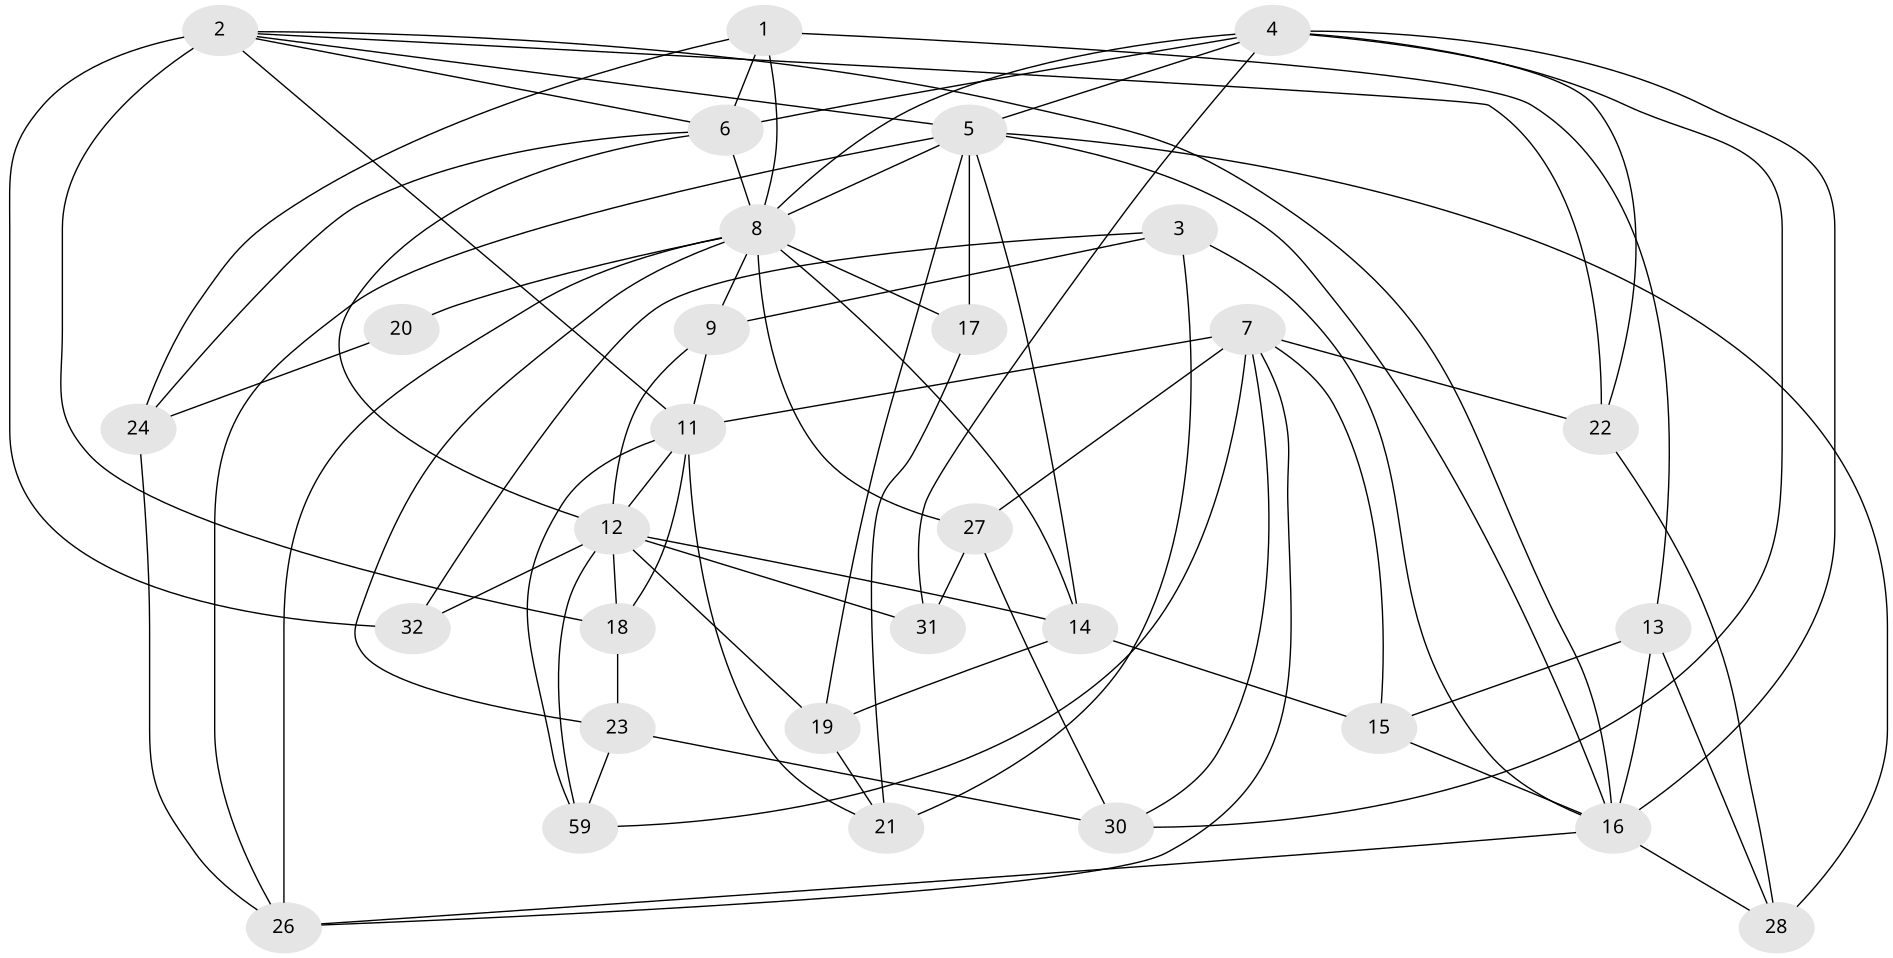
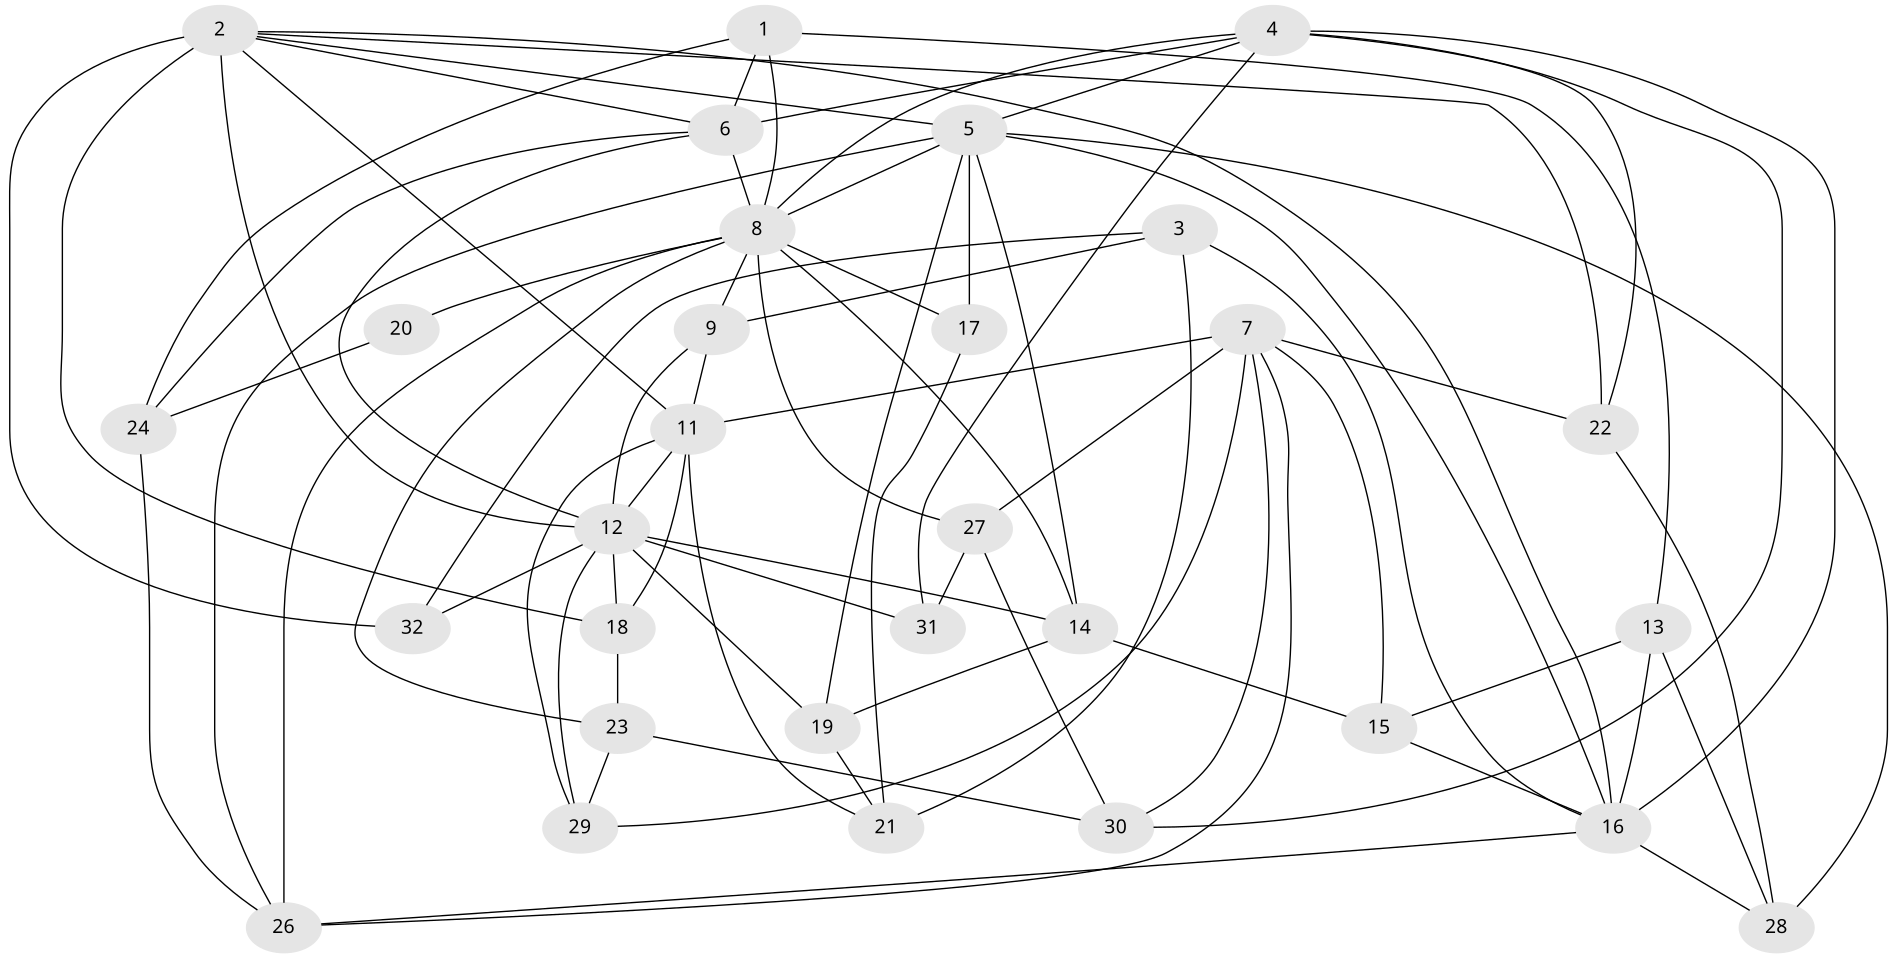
edge "2" -- "12": added
node "59": label "59" -> "29"
